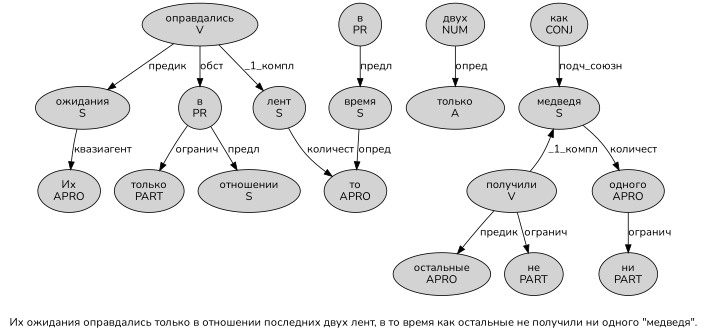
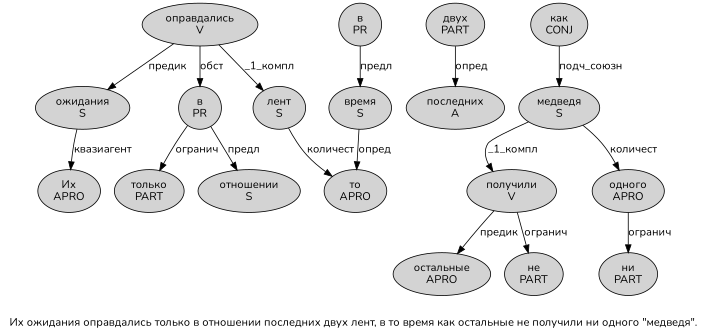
node "двух NUM": label "двух NUM" -> "двух PART"
node "только A": label "только A" -> "последних A"
edge "получили V" -> "медведя S": reversed
